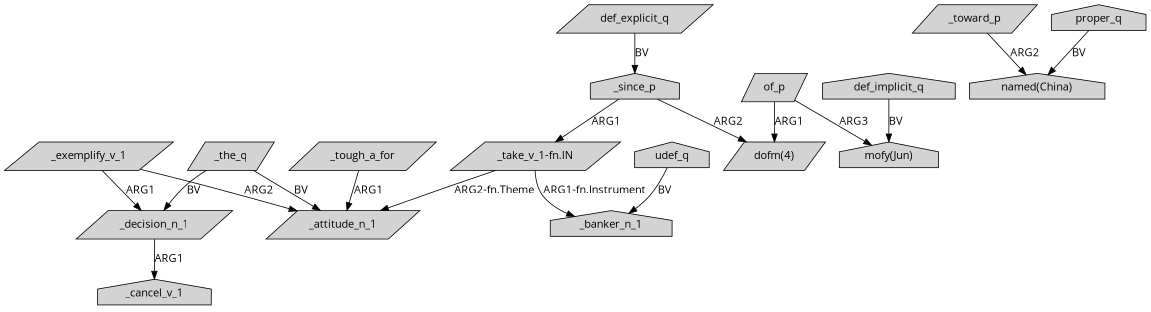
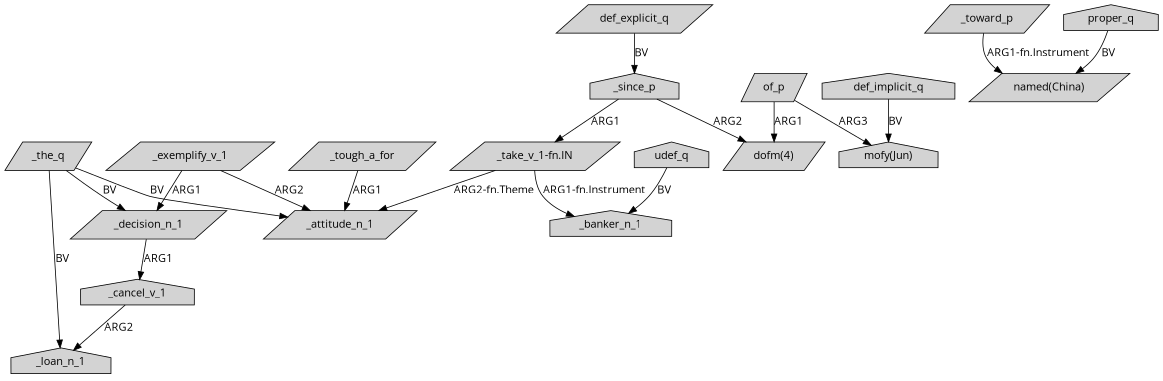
edge "_toward_p" -> "named(China)": label "ARG2" -> "ARG1-fn.Instrument"
node "named(China)": shape house -> parallelogram
node "_loan_n_1": added
